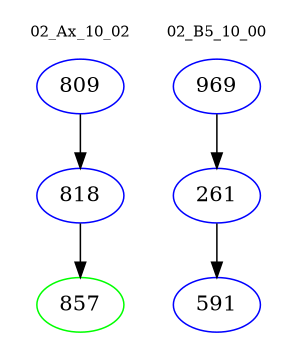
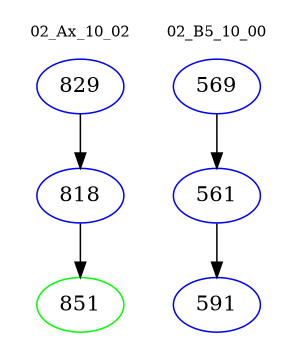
node "809": label "809" -> "829"
node "969": label "969" -> "569"
node "261": label "261" -> "561"
node "857": label "857" -> "851"
